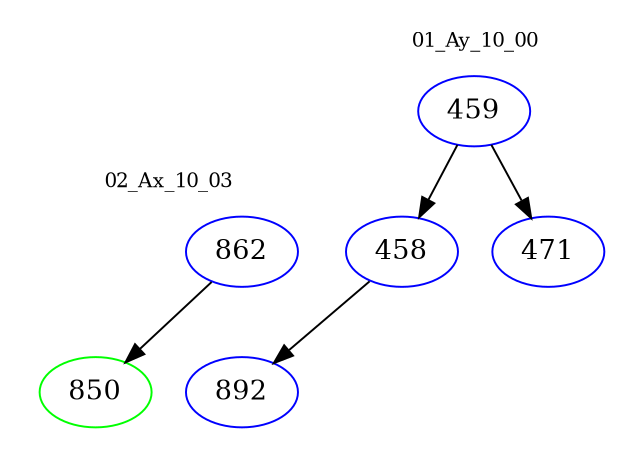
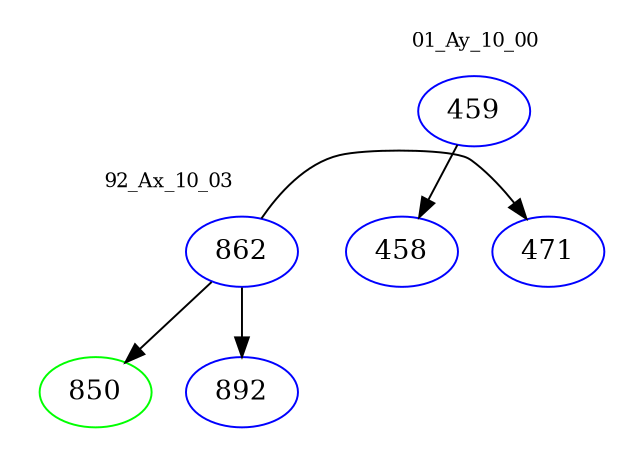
edge "459" -> "471": now "862" -> "471"
cluster "02_Ax_10_03": label "02_Ax_10_03" -> "92_Ax_10_03"
edge "458" -> "892": now "862" -> "892"
